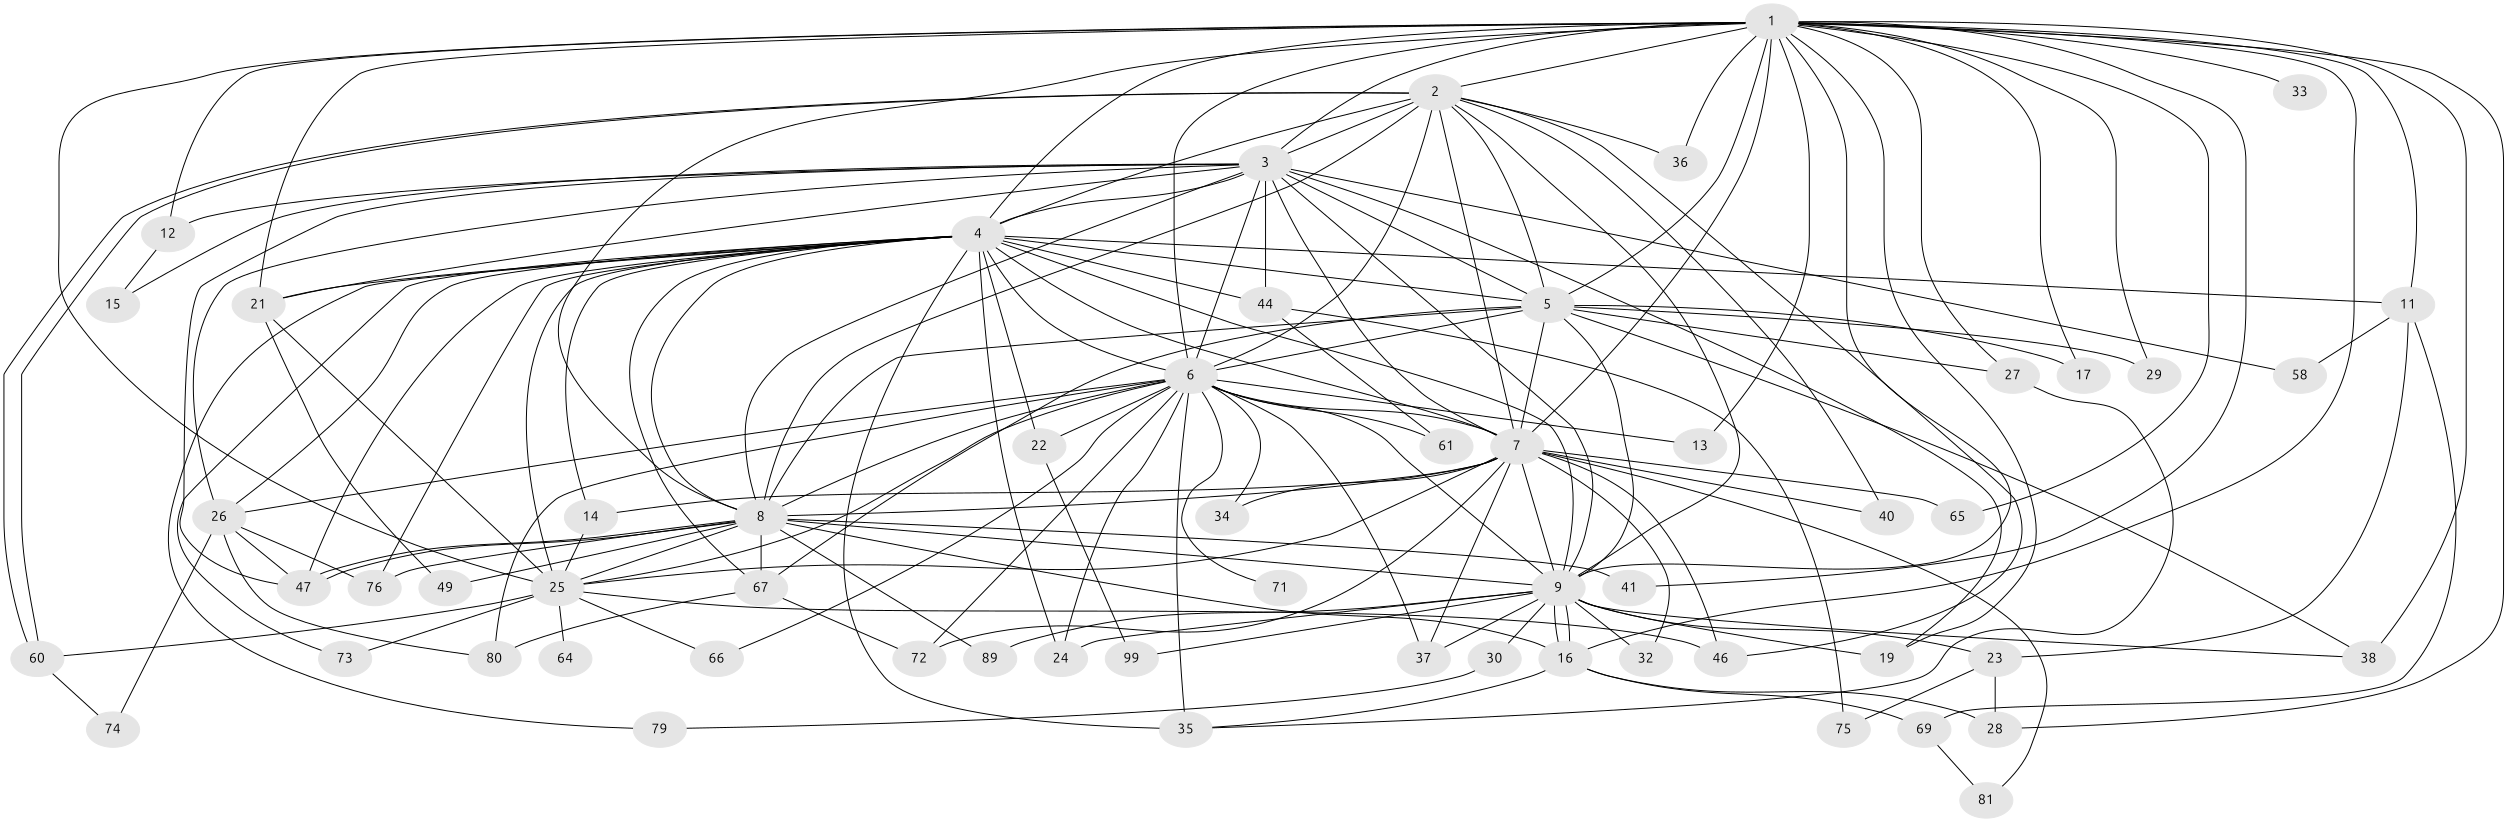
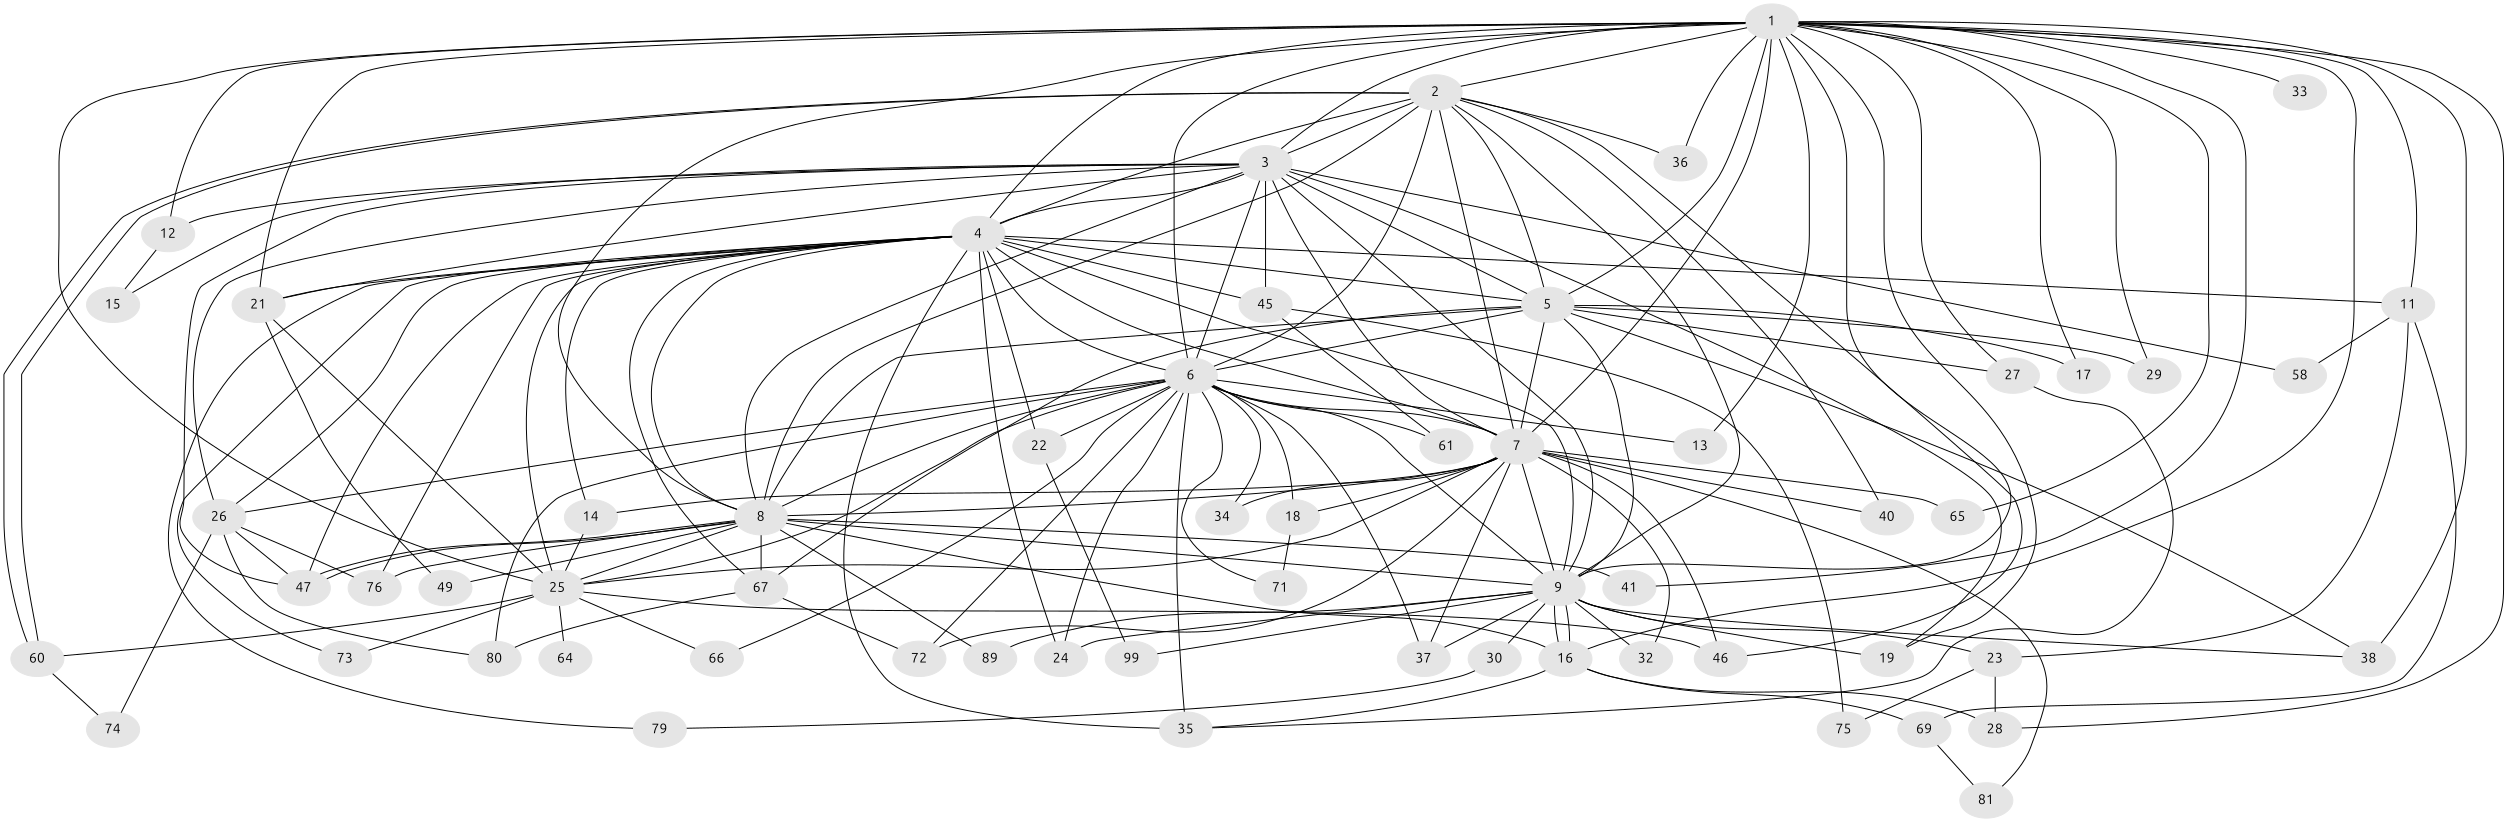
node "44": label "44" -> "45"
node "18": added
